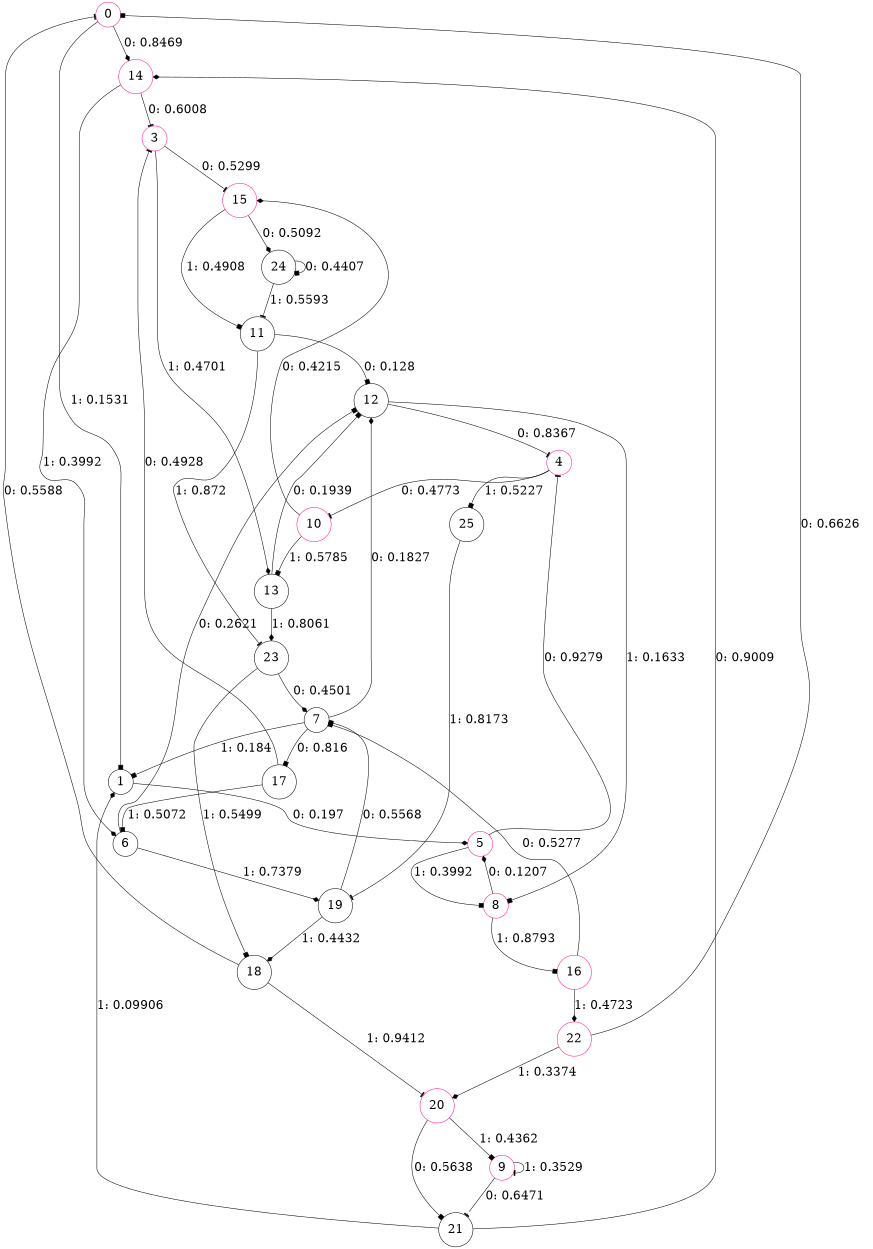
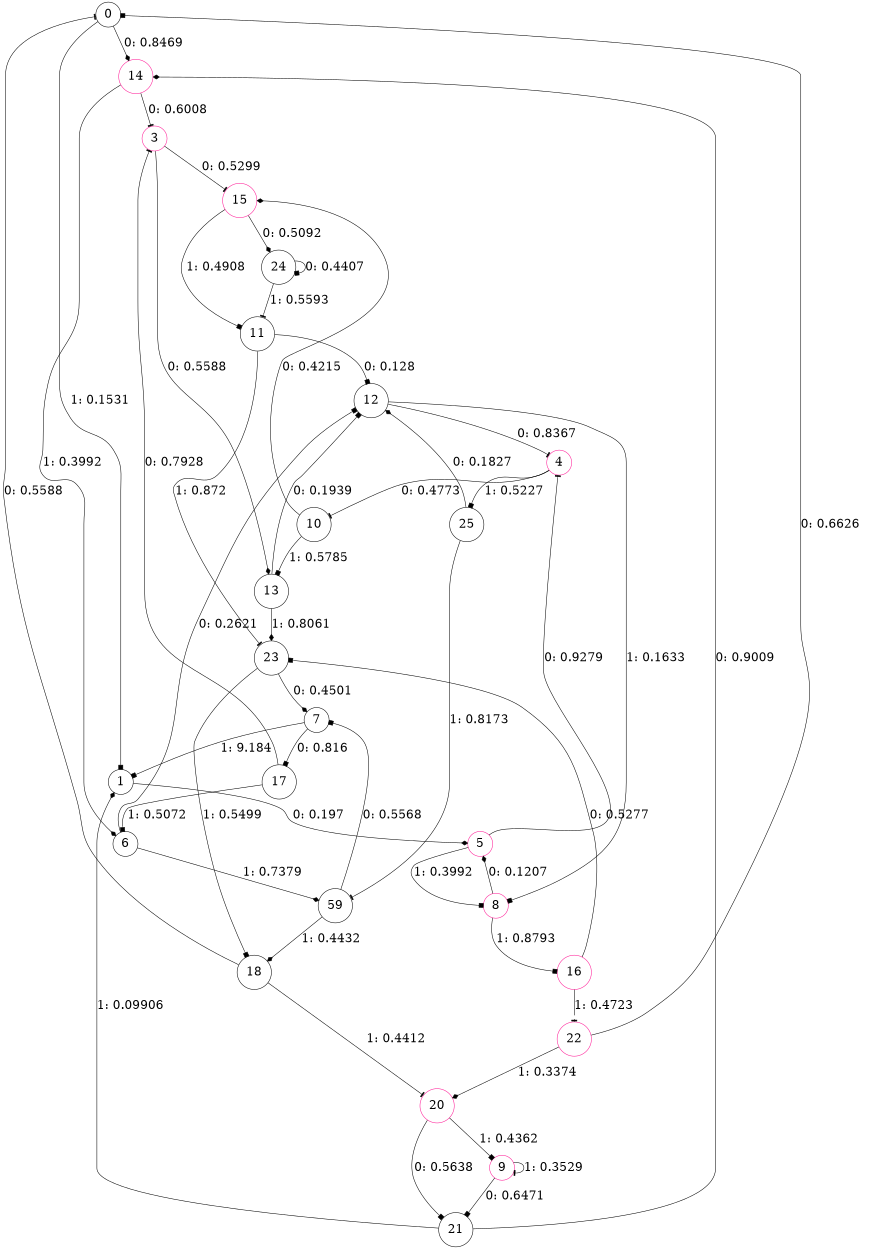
node "0": color deeppink -> black
edge "3" -> "13": label "1: 0.4701   " -> "0: 0.5588   "
edge "17" -> "3": label "0: 0.4928   " -> "0: 0.7928   "
node "10": color deeppink -> black
edge "7" -> "12": now "25" -> "12"
edge "7" -> "1": label "1: 0.184    " -> "1: 9.184    "
edge "16" -> "7": now "16" -> "23"
node "19": label "19" -> "59"
edge "16" -> "22": arrowhead diamond -> tee
edge "18" -> "20": label "1: 0.9412   " -> "1: 0.4412   "
edge "9" -> "21": arrowhead tee -> box
